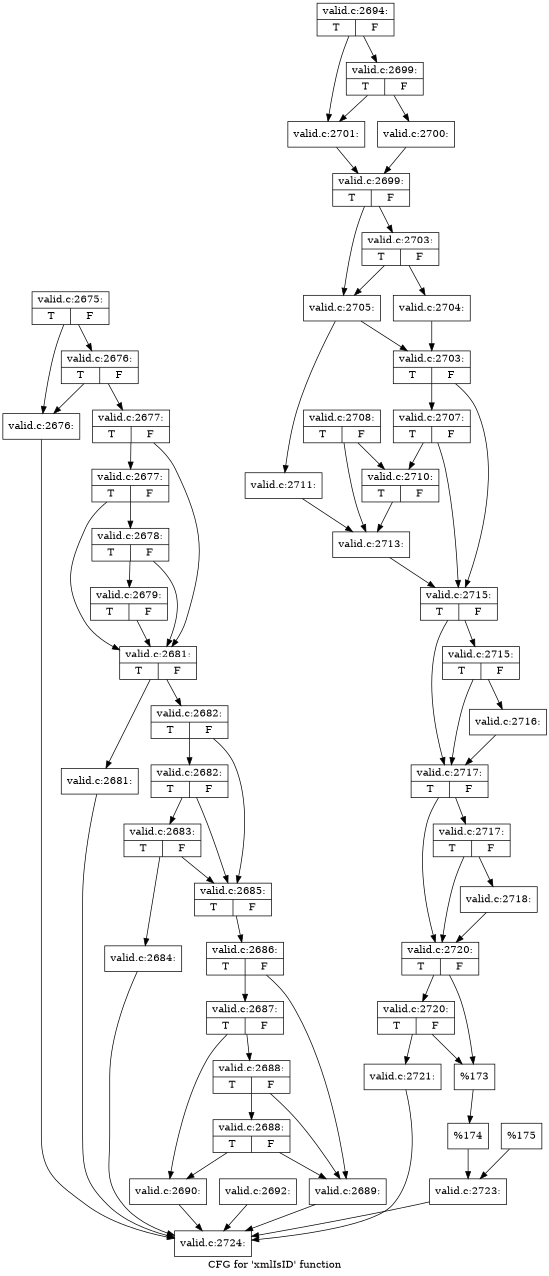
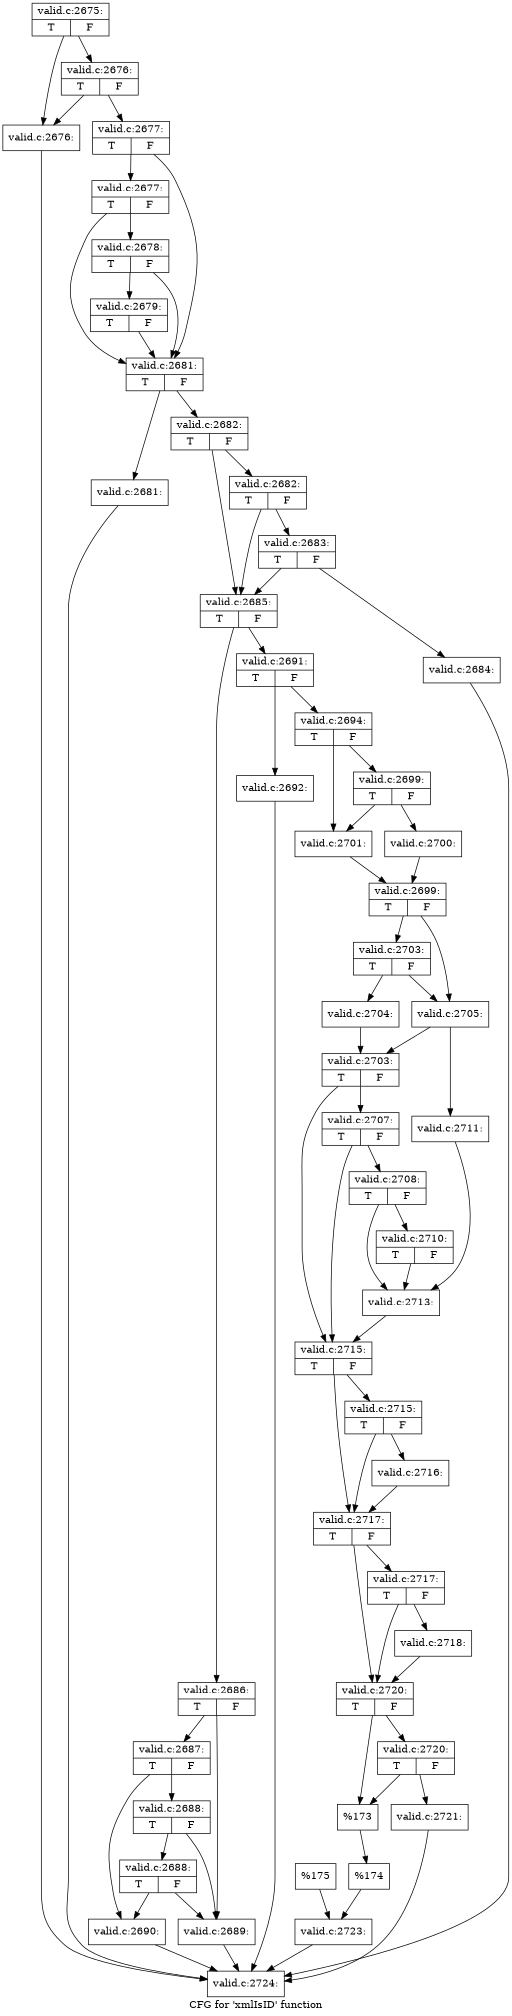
edge "valid.c:2707:" -> "valid.c:2710:": now "valid.c:2707:" -> "valid.c:2708:"
node "valid.c:2691:": added
